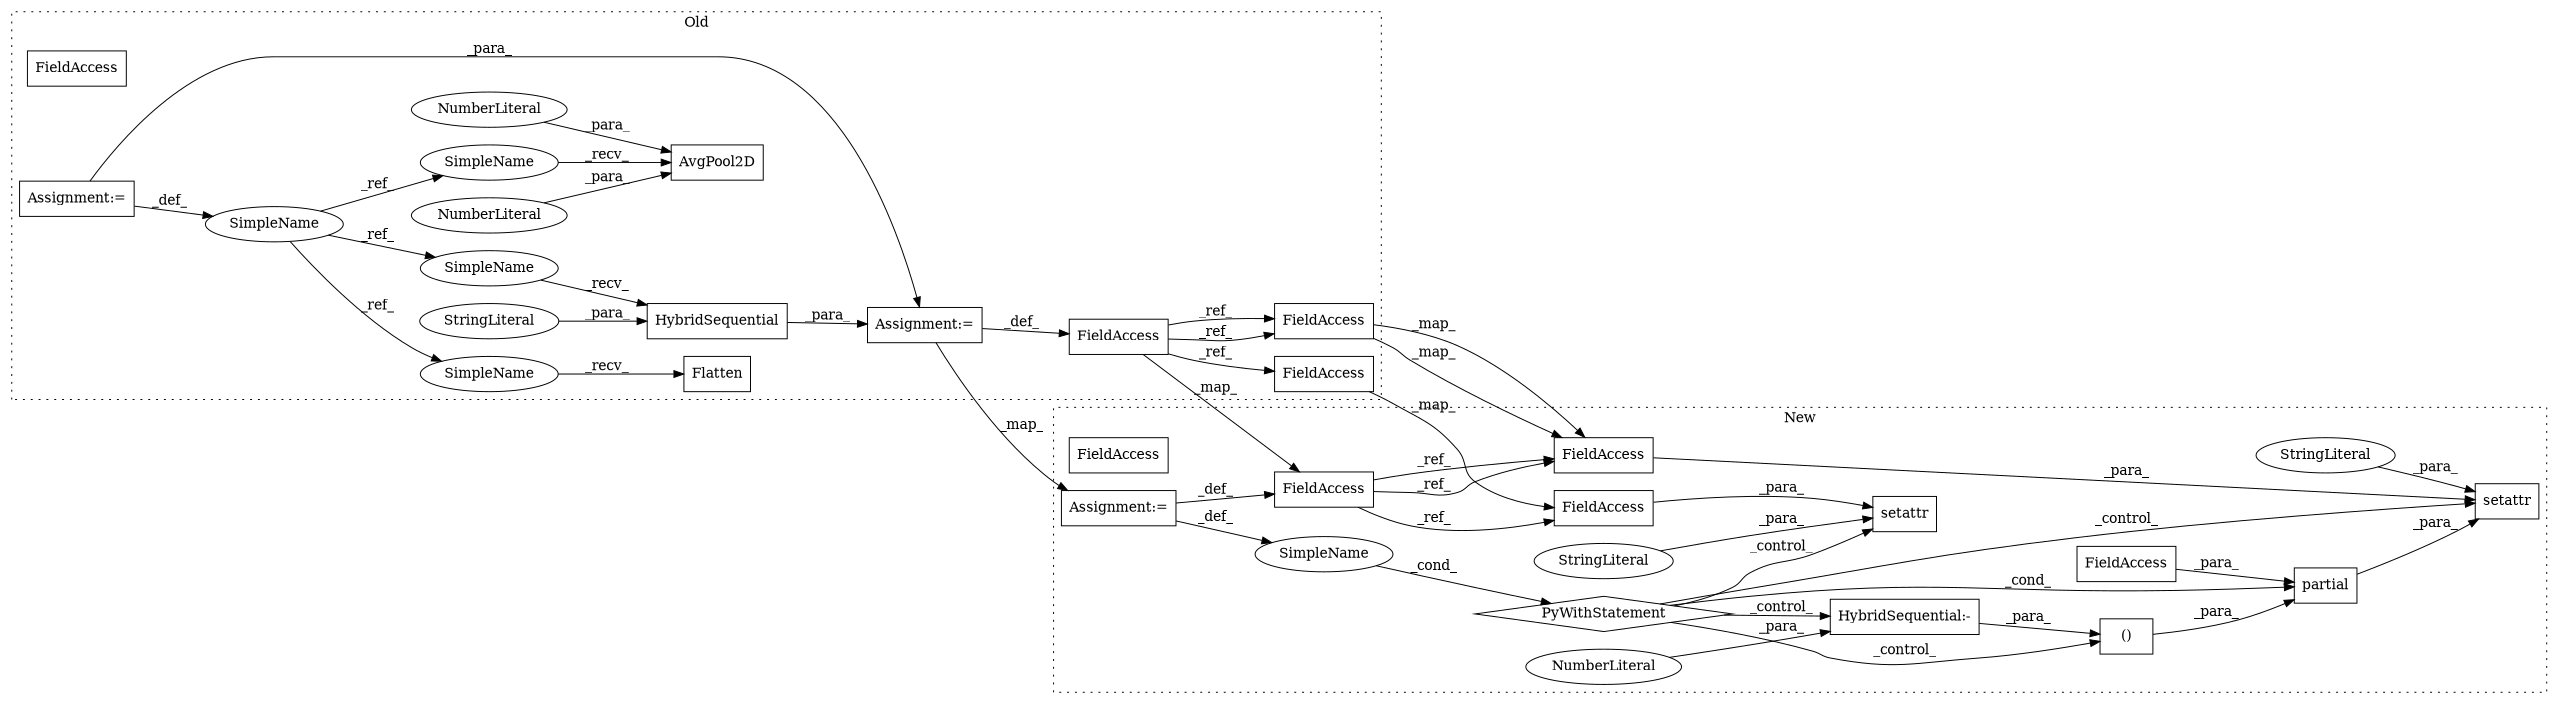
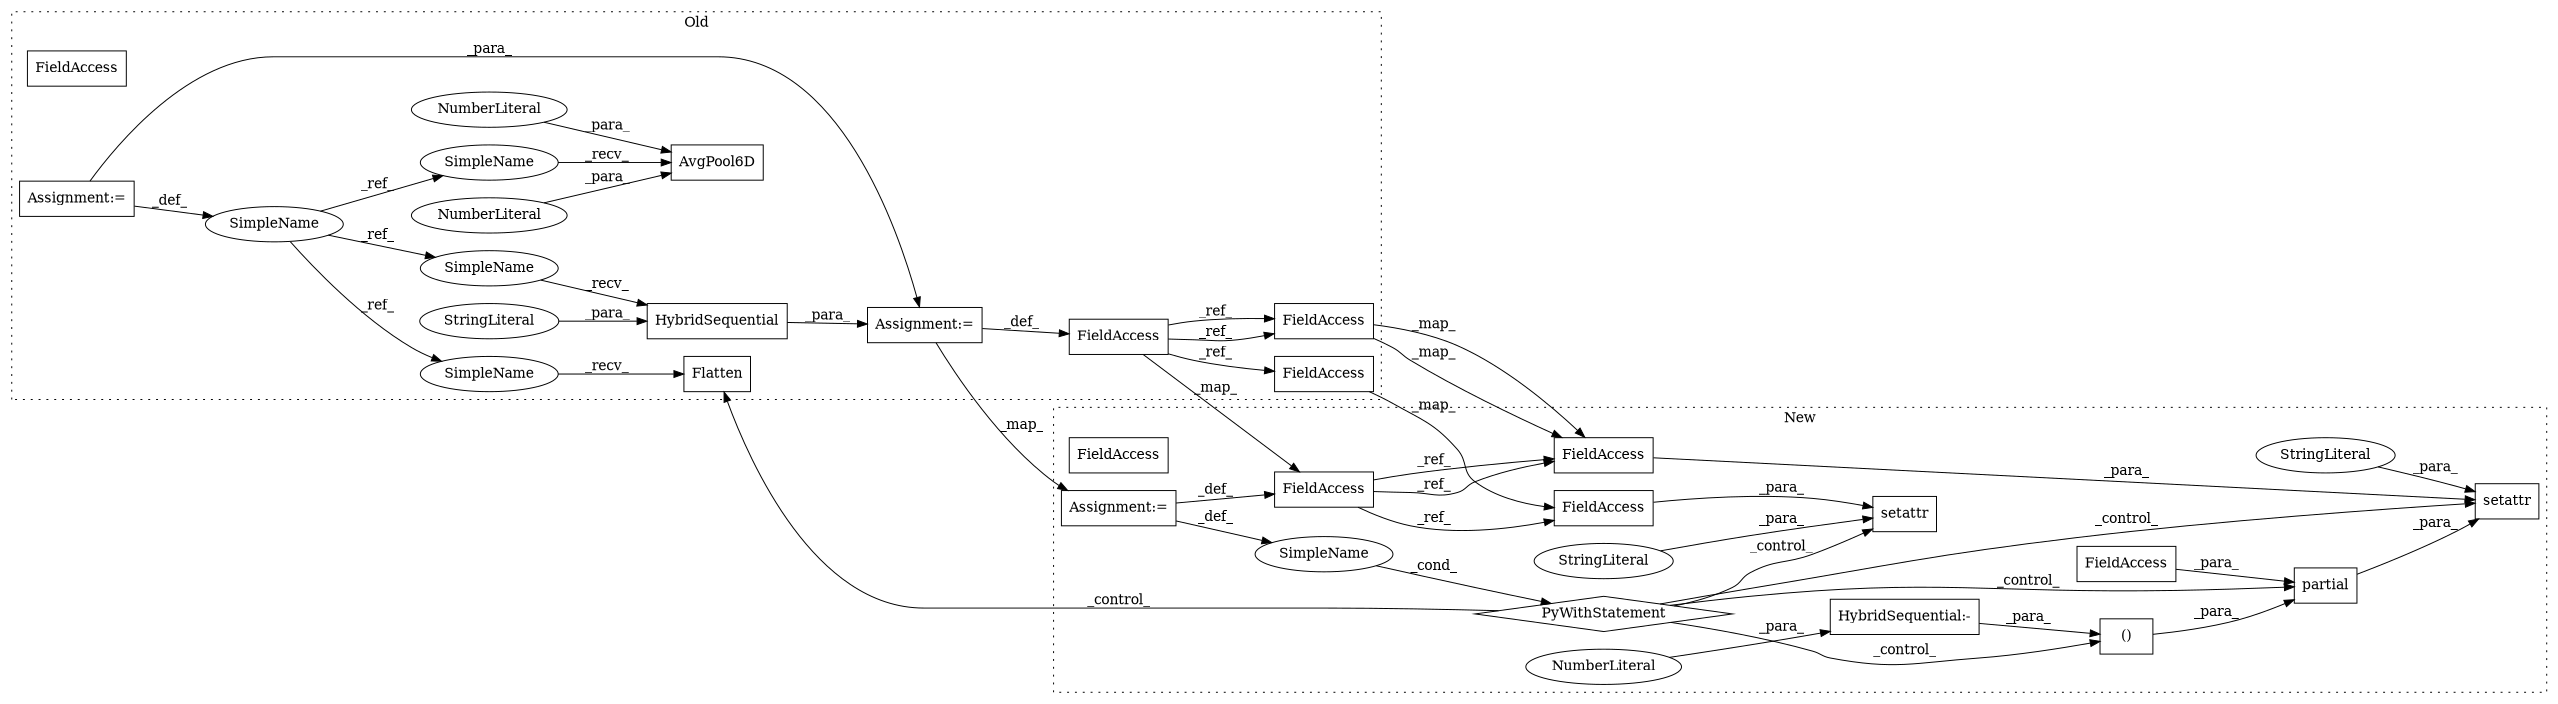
node "AvgPool2D": label "AvgPool2D" -> "AvgPool6D"
edge "PyWithStatement" -> "partial": label "_cond_" -> "_control_"
edge "PyWithStatement" -> "HybridSequential:-": now "PyWithStatement" -> "Flatten"
